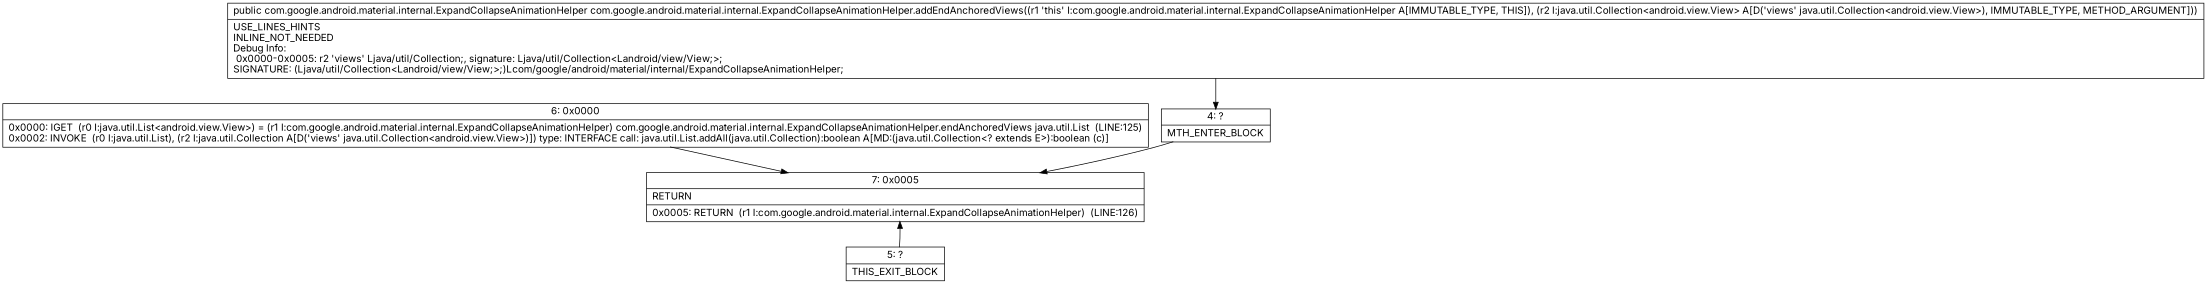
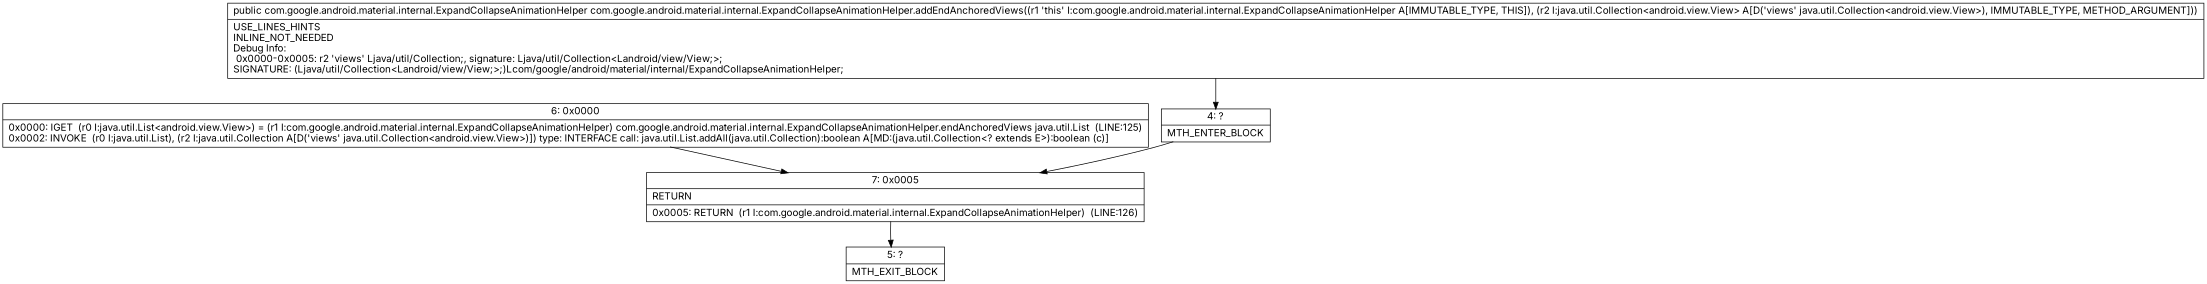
edge "5: ?" -> "7: 0x0005": reversed
node "5: ?": text "THIS_EXIT_BLOCK" -> "MTH_EXIT_BLOCK"
